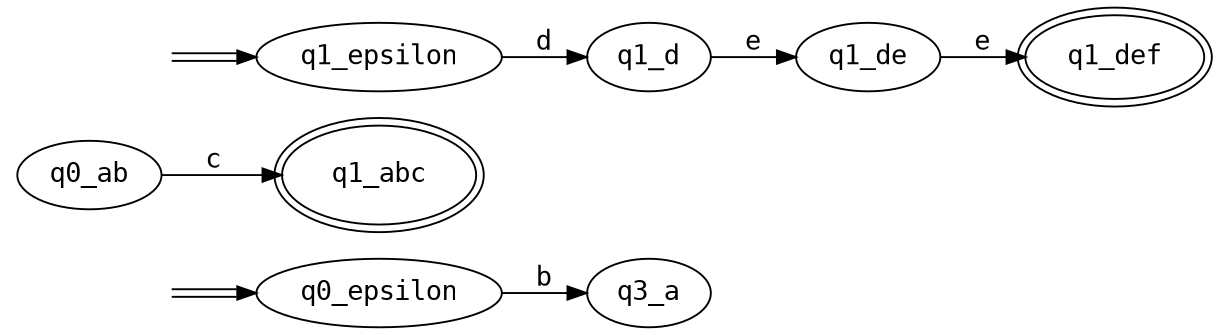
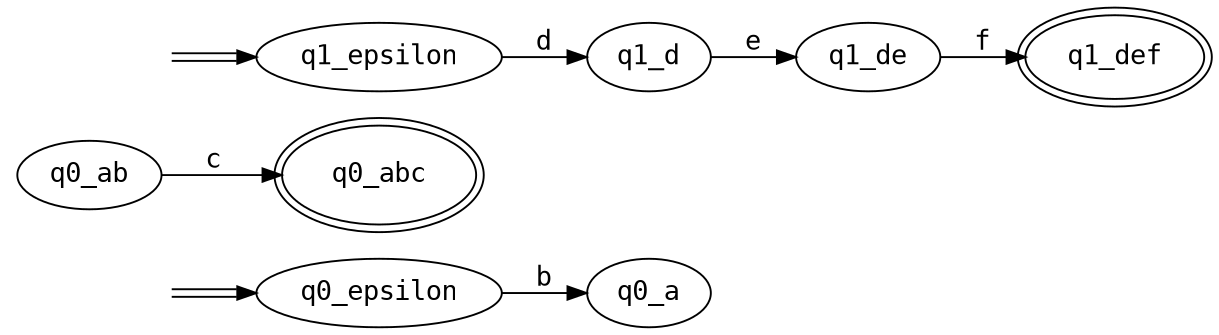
edge "q1_de" -> "q1_def": label "e" -> "f"
node "q1_abc": label "q1_abc" -> "q0_abc"
node "q3_a": label "q3_a" -> "q0_a"
